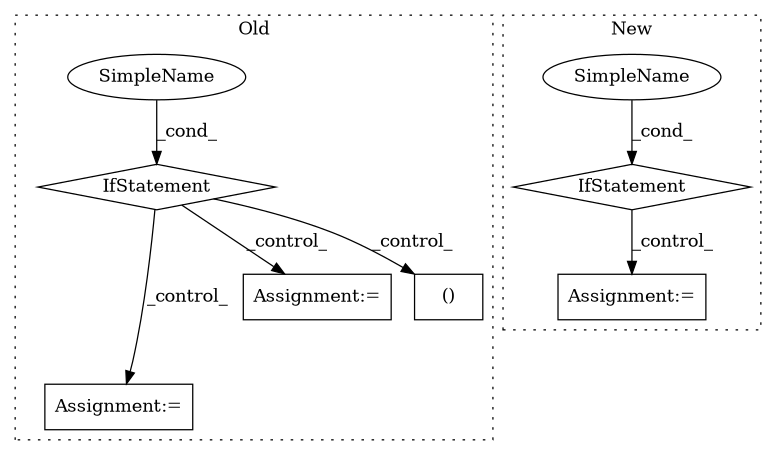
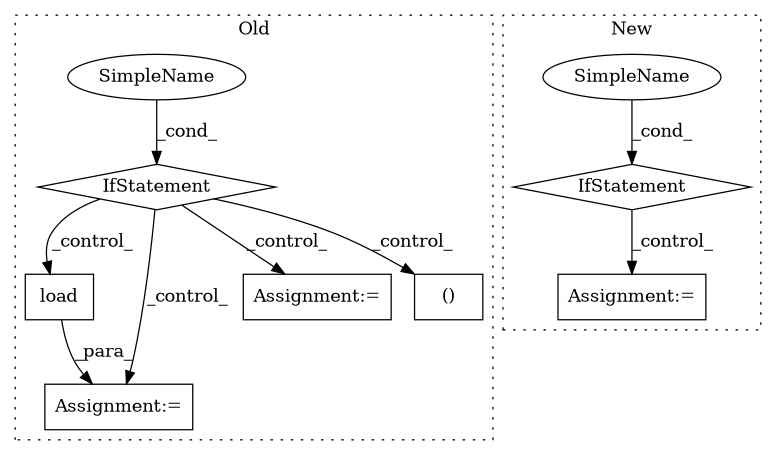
node "load": added
